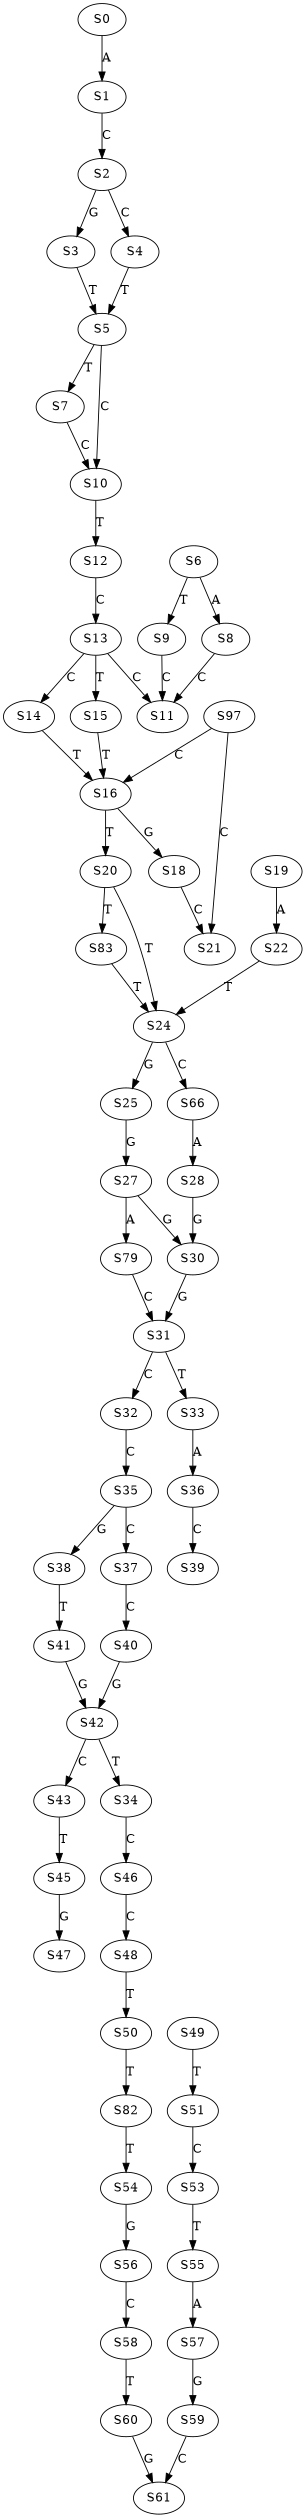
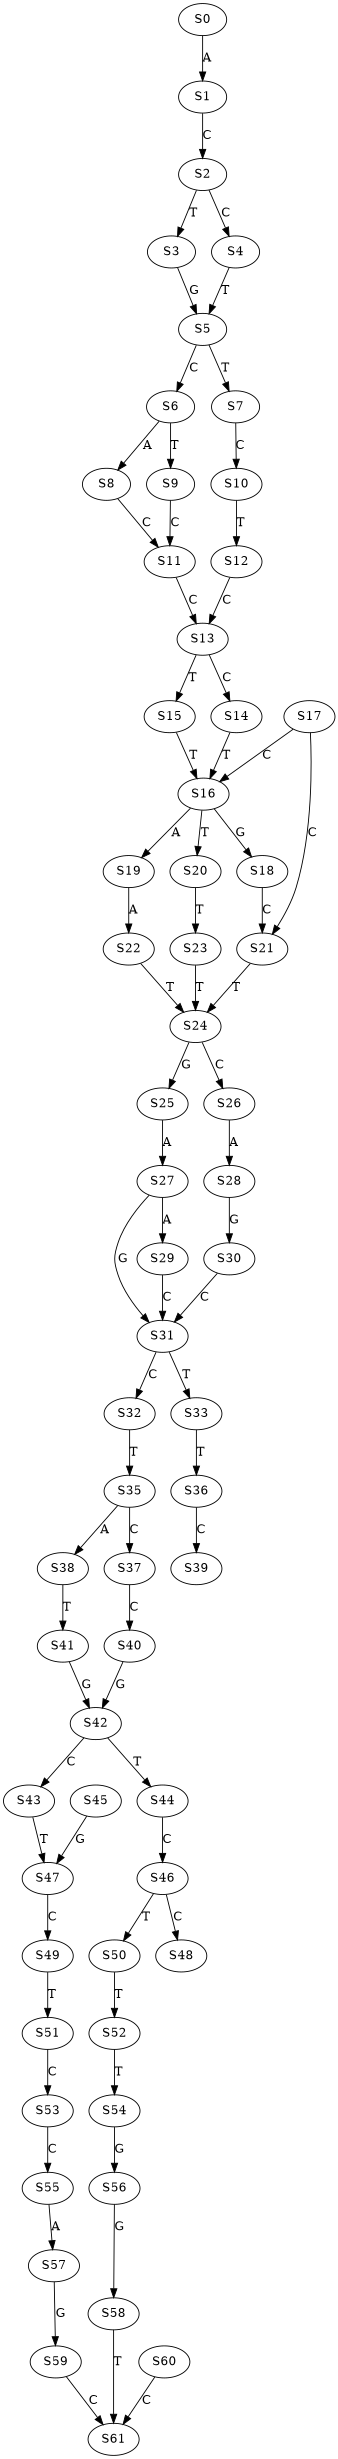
edge "S2" -> "S3": label "G" -> "T"
edge "S3" -> "S5": label "T" -> "G"
edge "S5" -> "S10": now "S5" -> "S6"
edge "S13" -> "S11": reversed
node "S97": label "S97" -> "S17"
edge "S16" -> "S19": added, label "A"
edge "S20" -> "S24": now "S21" -> "S24"
node "S83": label "S83" -> "S23"
node "S66": label "S66" -> "S26"
edge "S25" -> "S27": label "G" -> "A"
edge "S27" -> "S30": now "S27" -> "S31"
node "S79": label "S79" -> "S29"
edge "S30" -> "S31": label "G" -> "C"
edge "S32" -> "S35": label "C" -> "T"
edge "S33" -> "S36": label "A" -> "T"
edge "S35" -> "S38": label "G" -> "A"
node "S34": label "S34" -> "S44"
edge "S43" -> "S45": now "S43" -> "S47"
edge "S47" -> "S49": added, label "C"
edge "S48" -> "S50": now "S46" -> "S50"
node "S82": label "S82" -> "S52"
edge "S53" -> "S55": label "T" -> "C"
edge "S56" -> "S58": label "C" -> "G"
edge "S58" -> "S60": now "S58" -> "S61"
edge "S60" -> "S61": label "G" -> "C"
